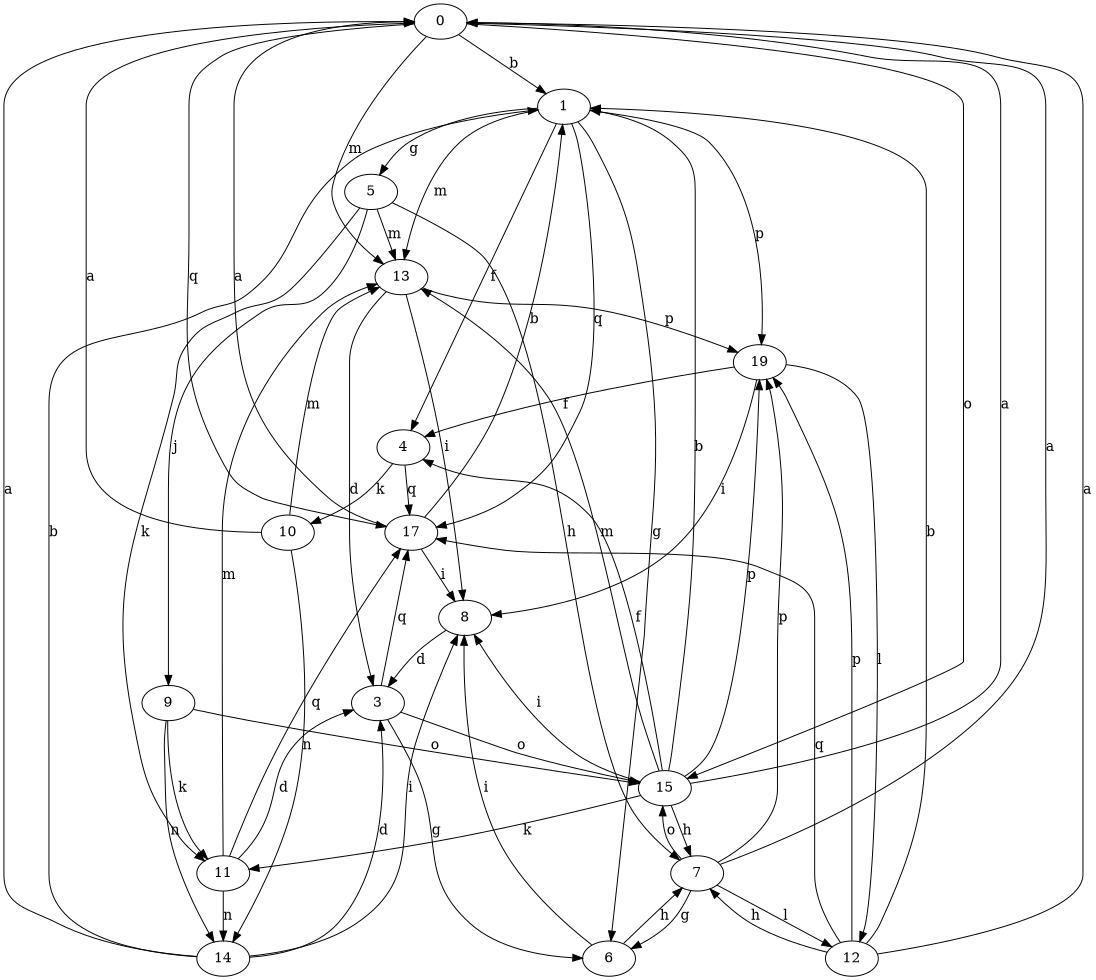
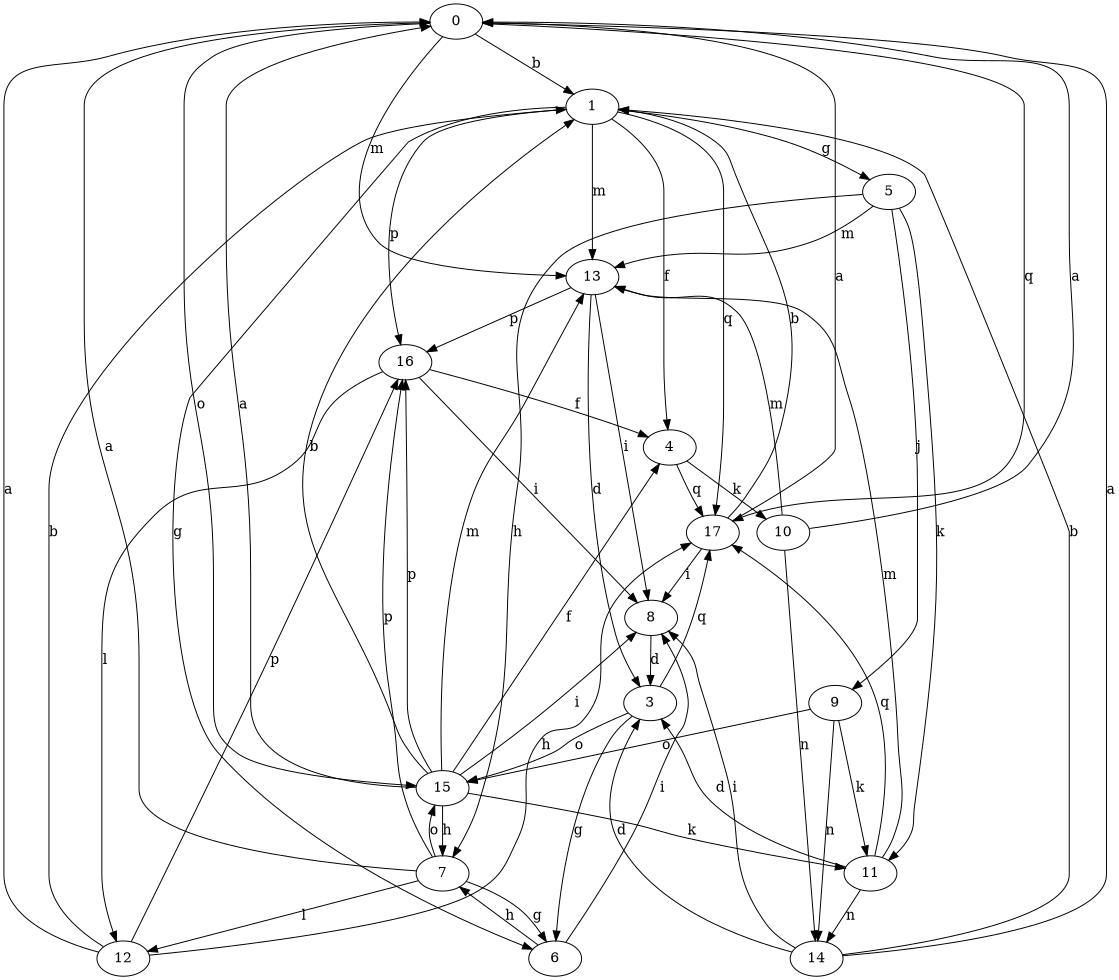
node "19": label "19" -> "16"
edge "12" -> "17": label "q" -> "h"
edge "12" -> "7": removed, label "h"
